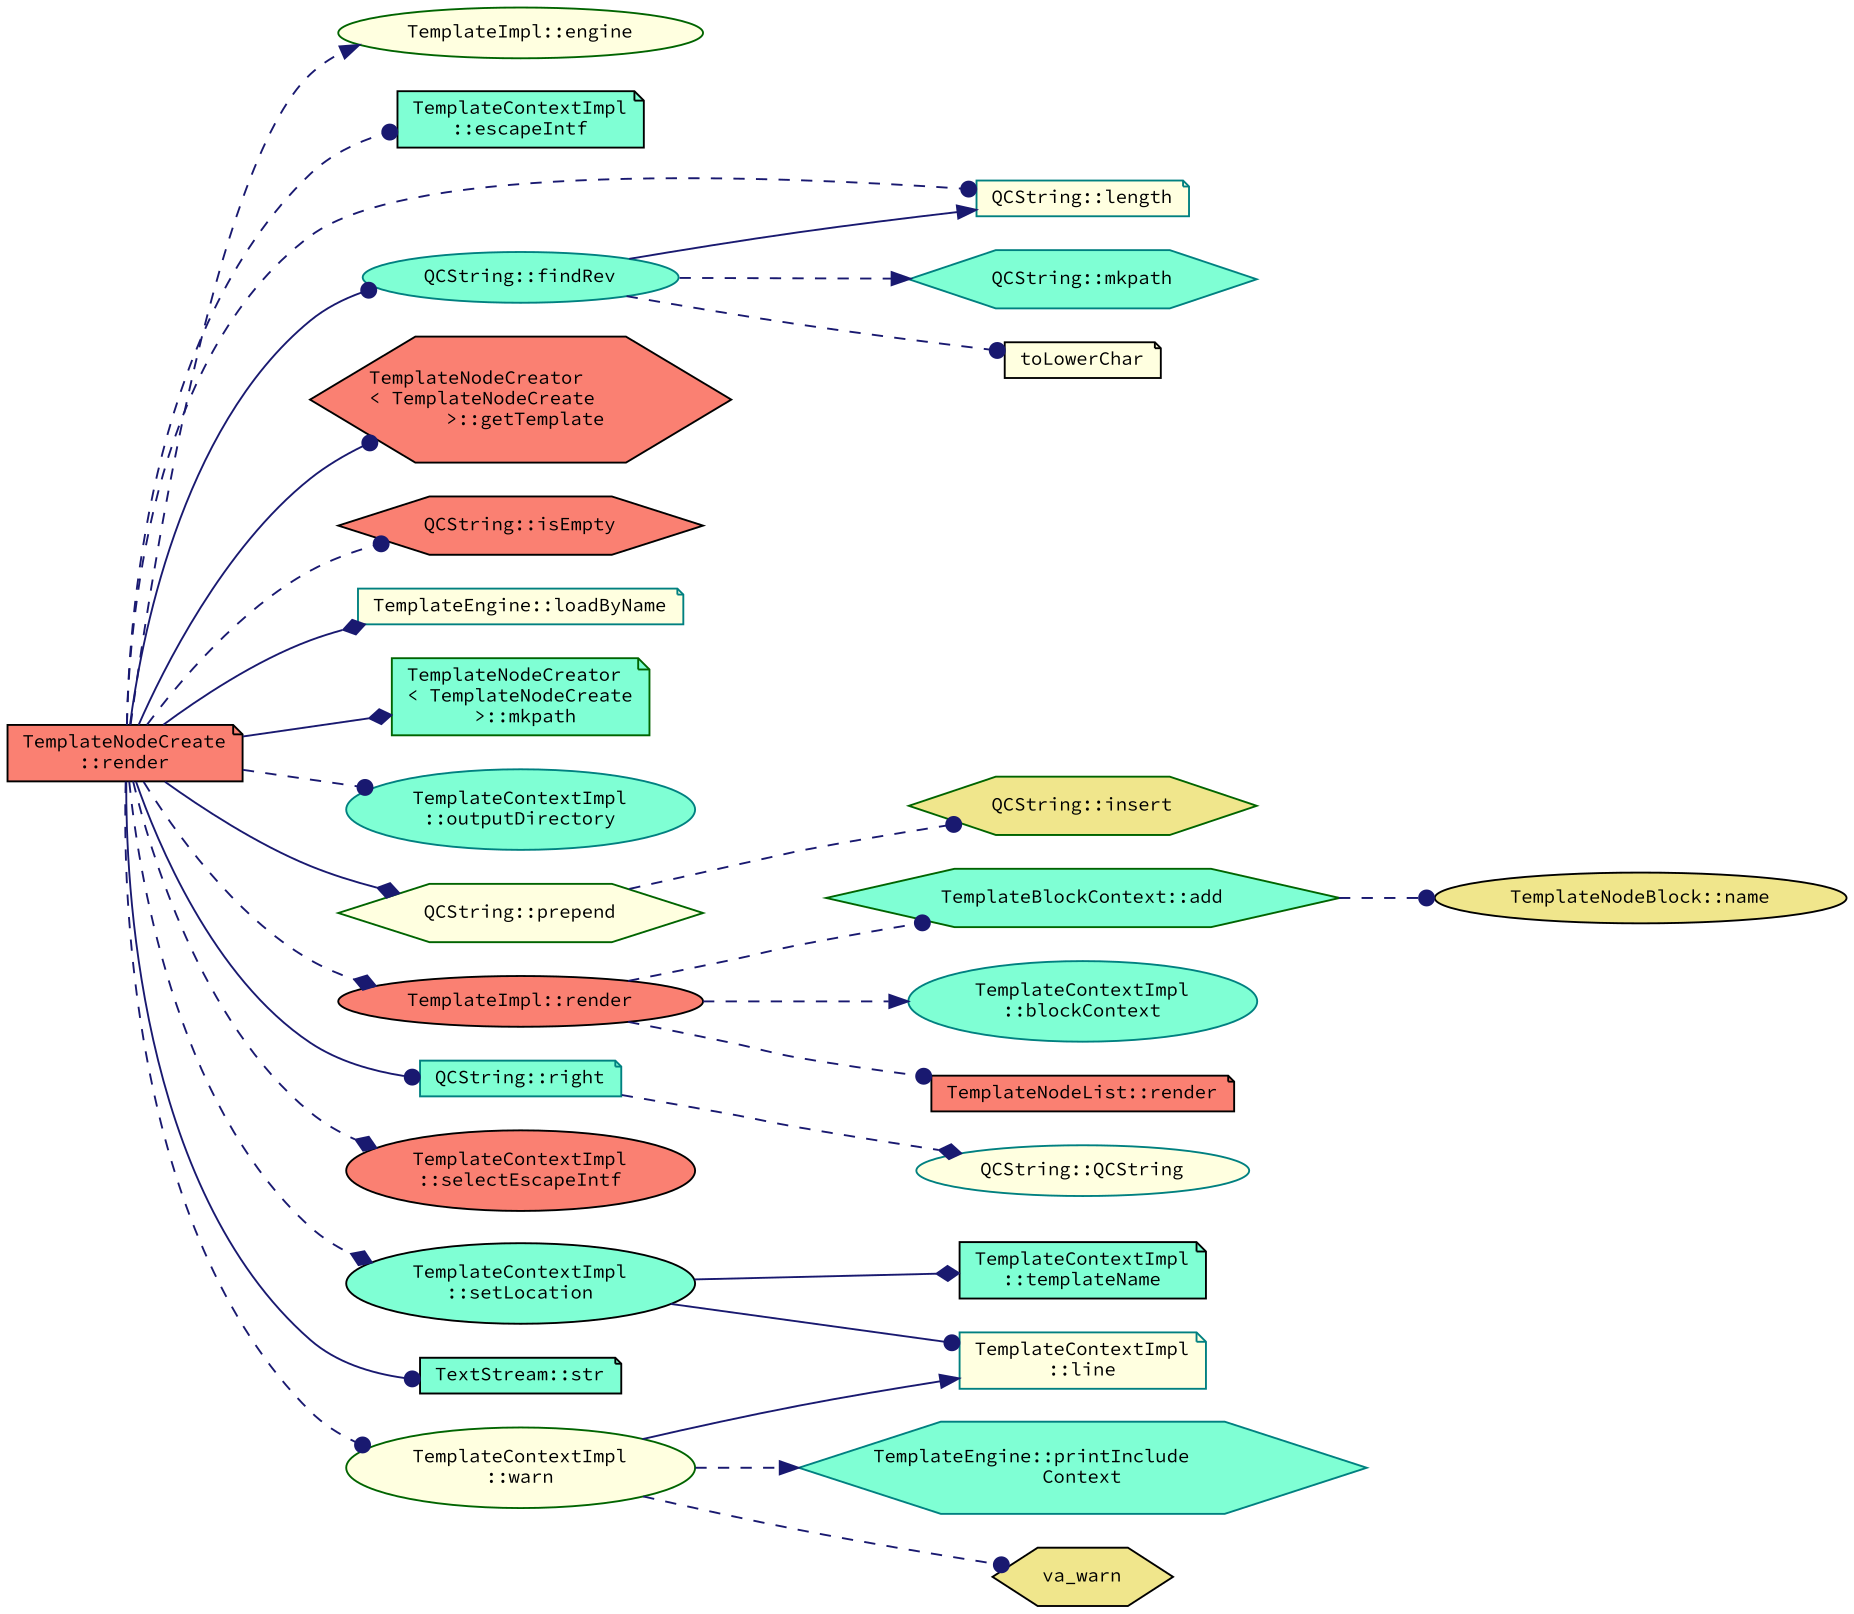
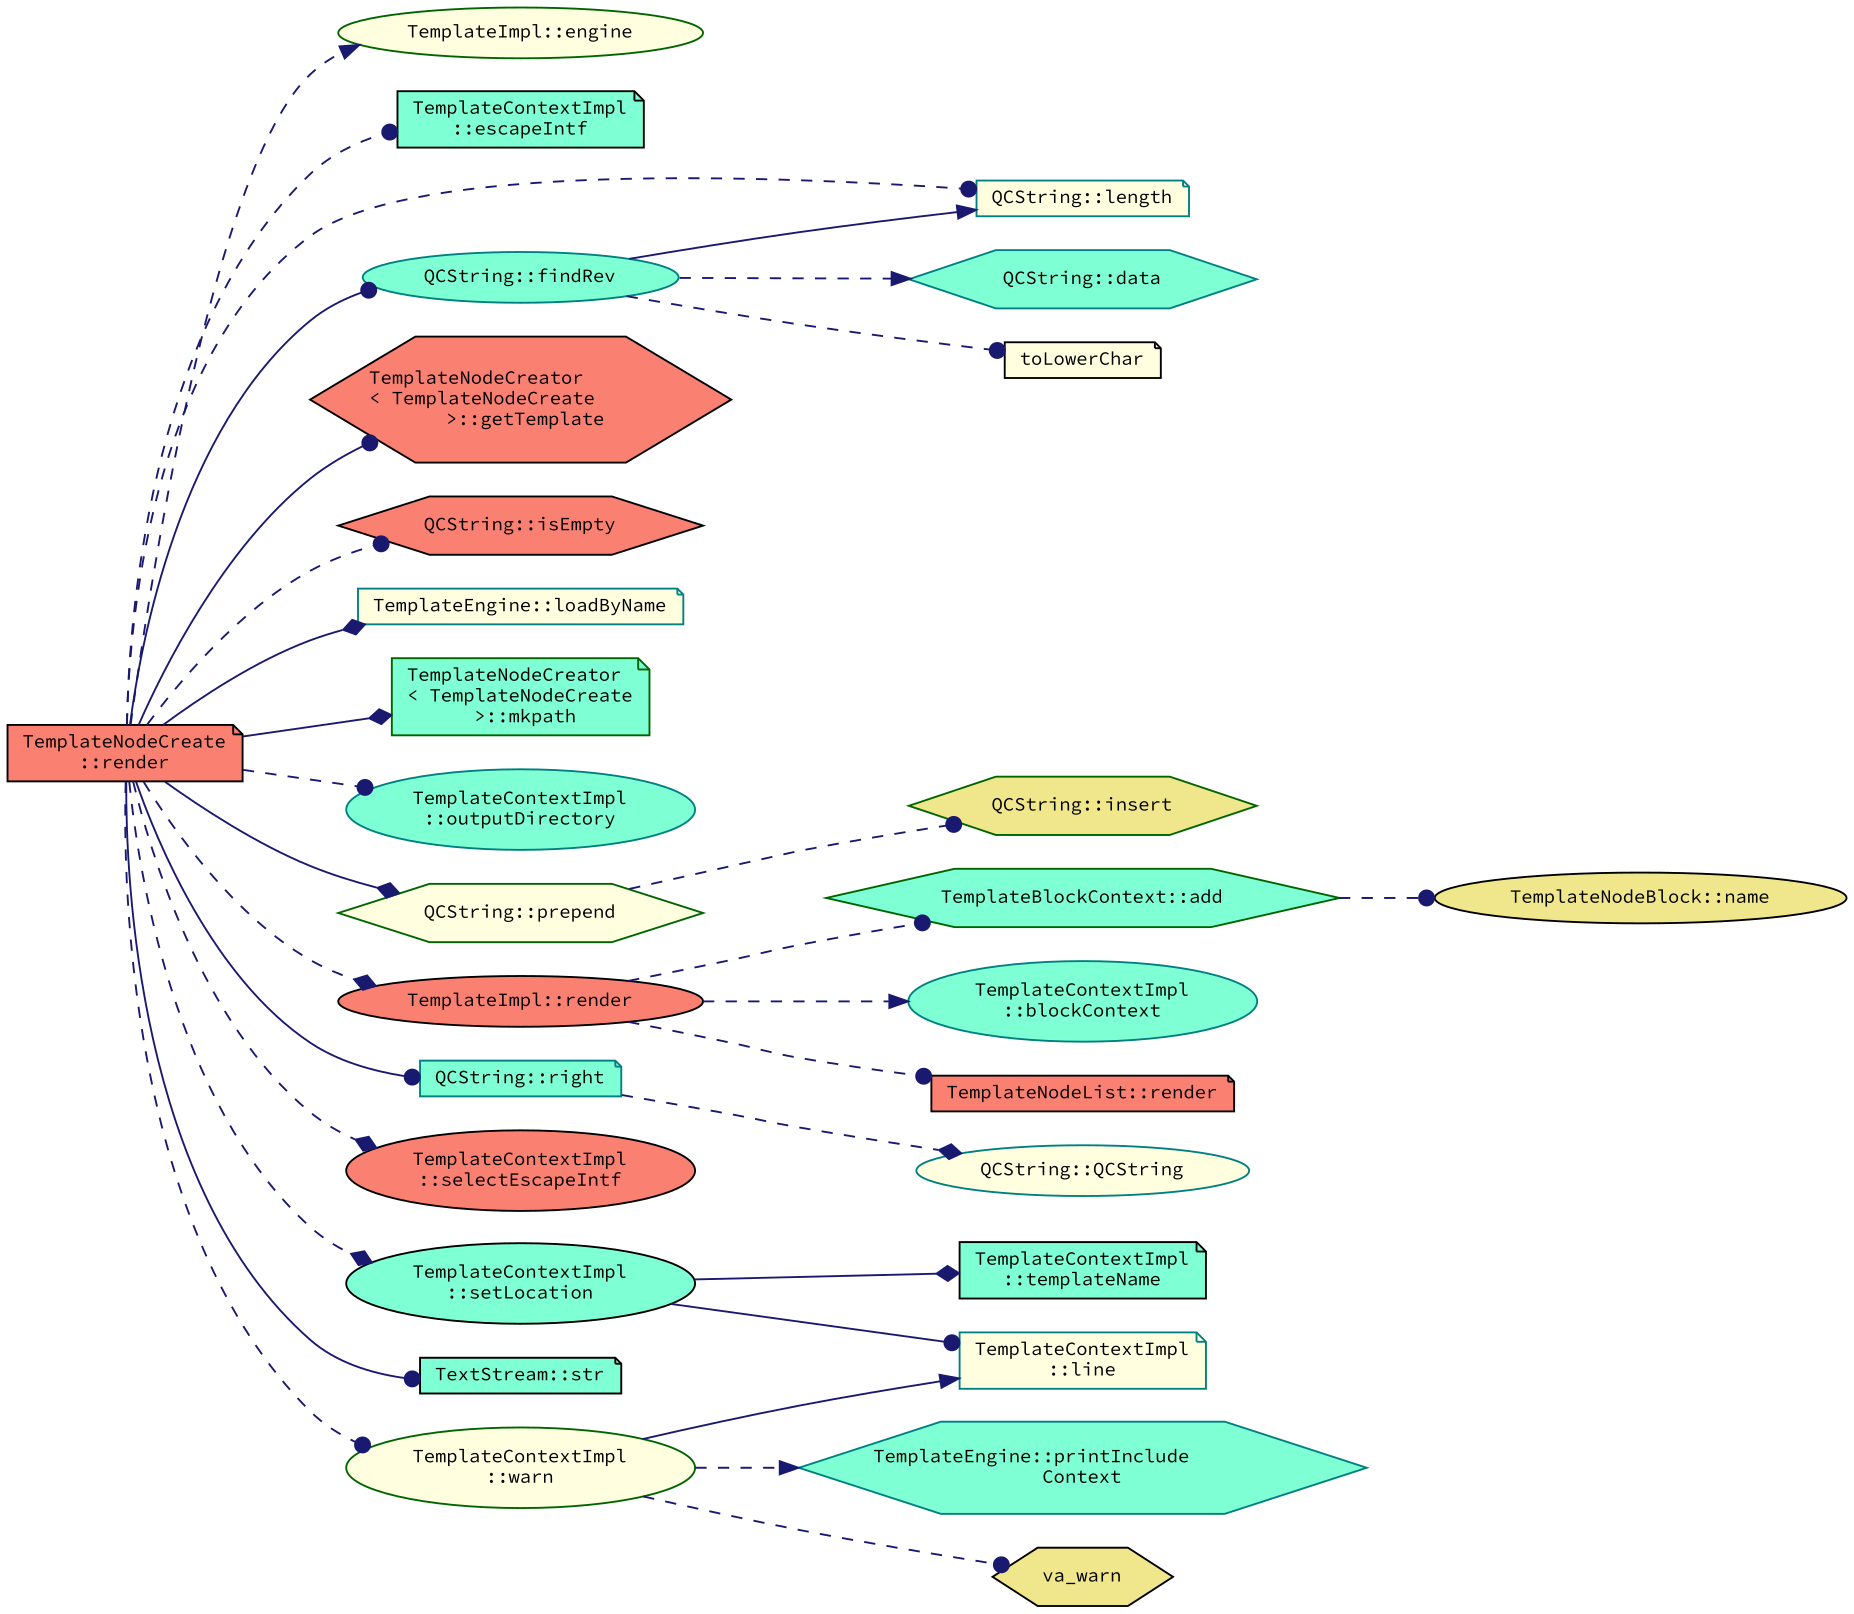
node "QCString::mkpath": label "QCString::mkpath" -> "QCString::data"
